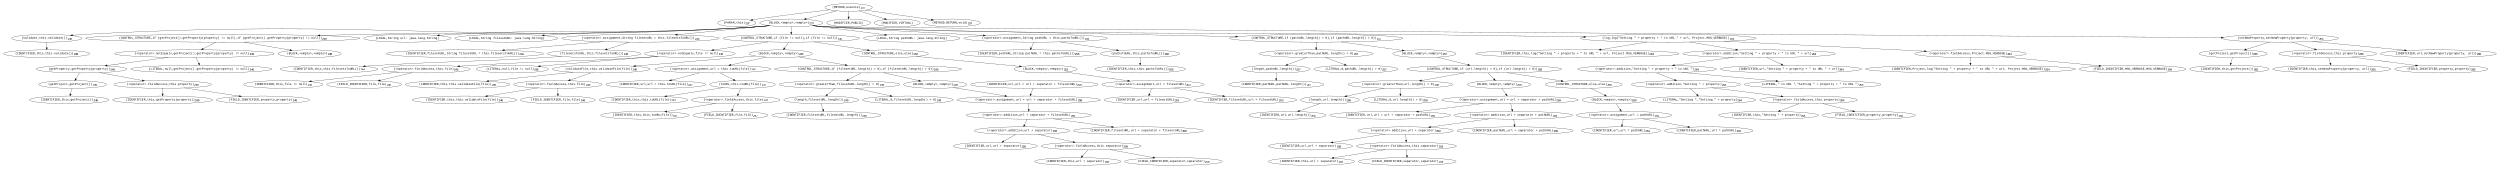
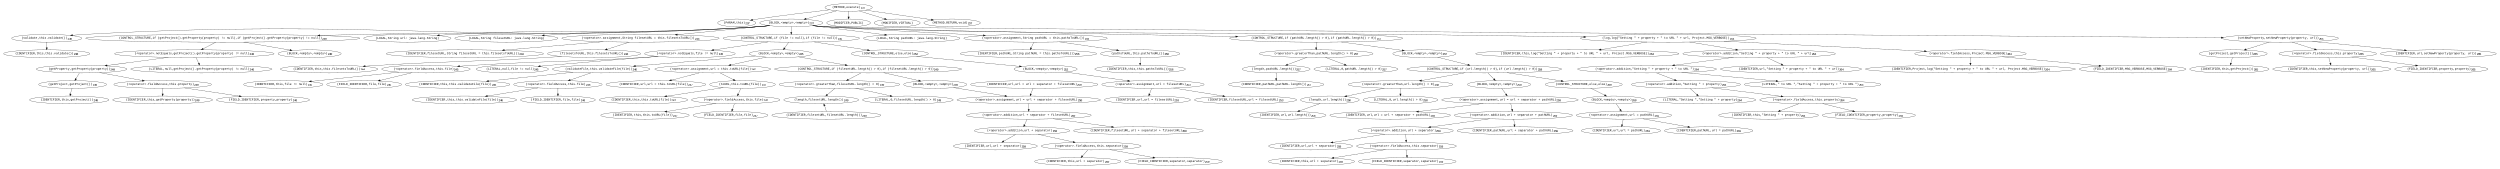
edge "(length,filesetURL.length())" -> "(IDENTIFIER,filesetURL,filesetURL.length())": reversed
